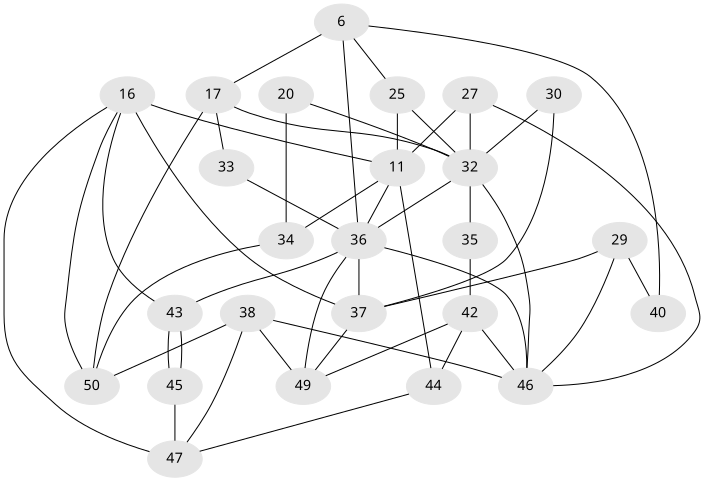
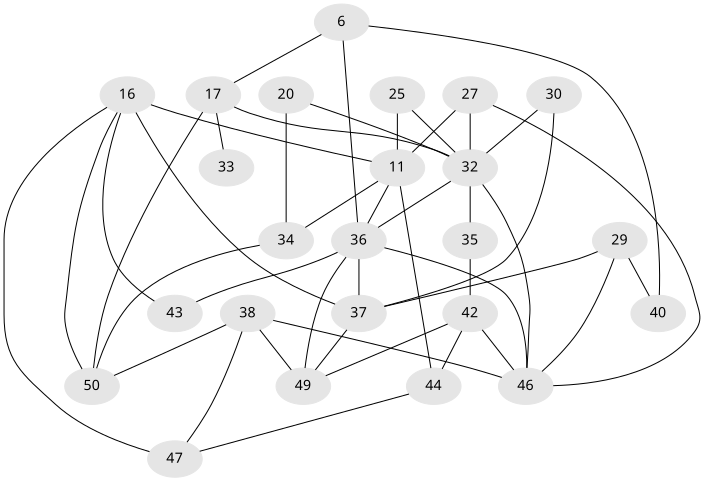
edge "6" -- "25": removed
edge "33" -- "36": removed
node "45": removed
